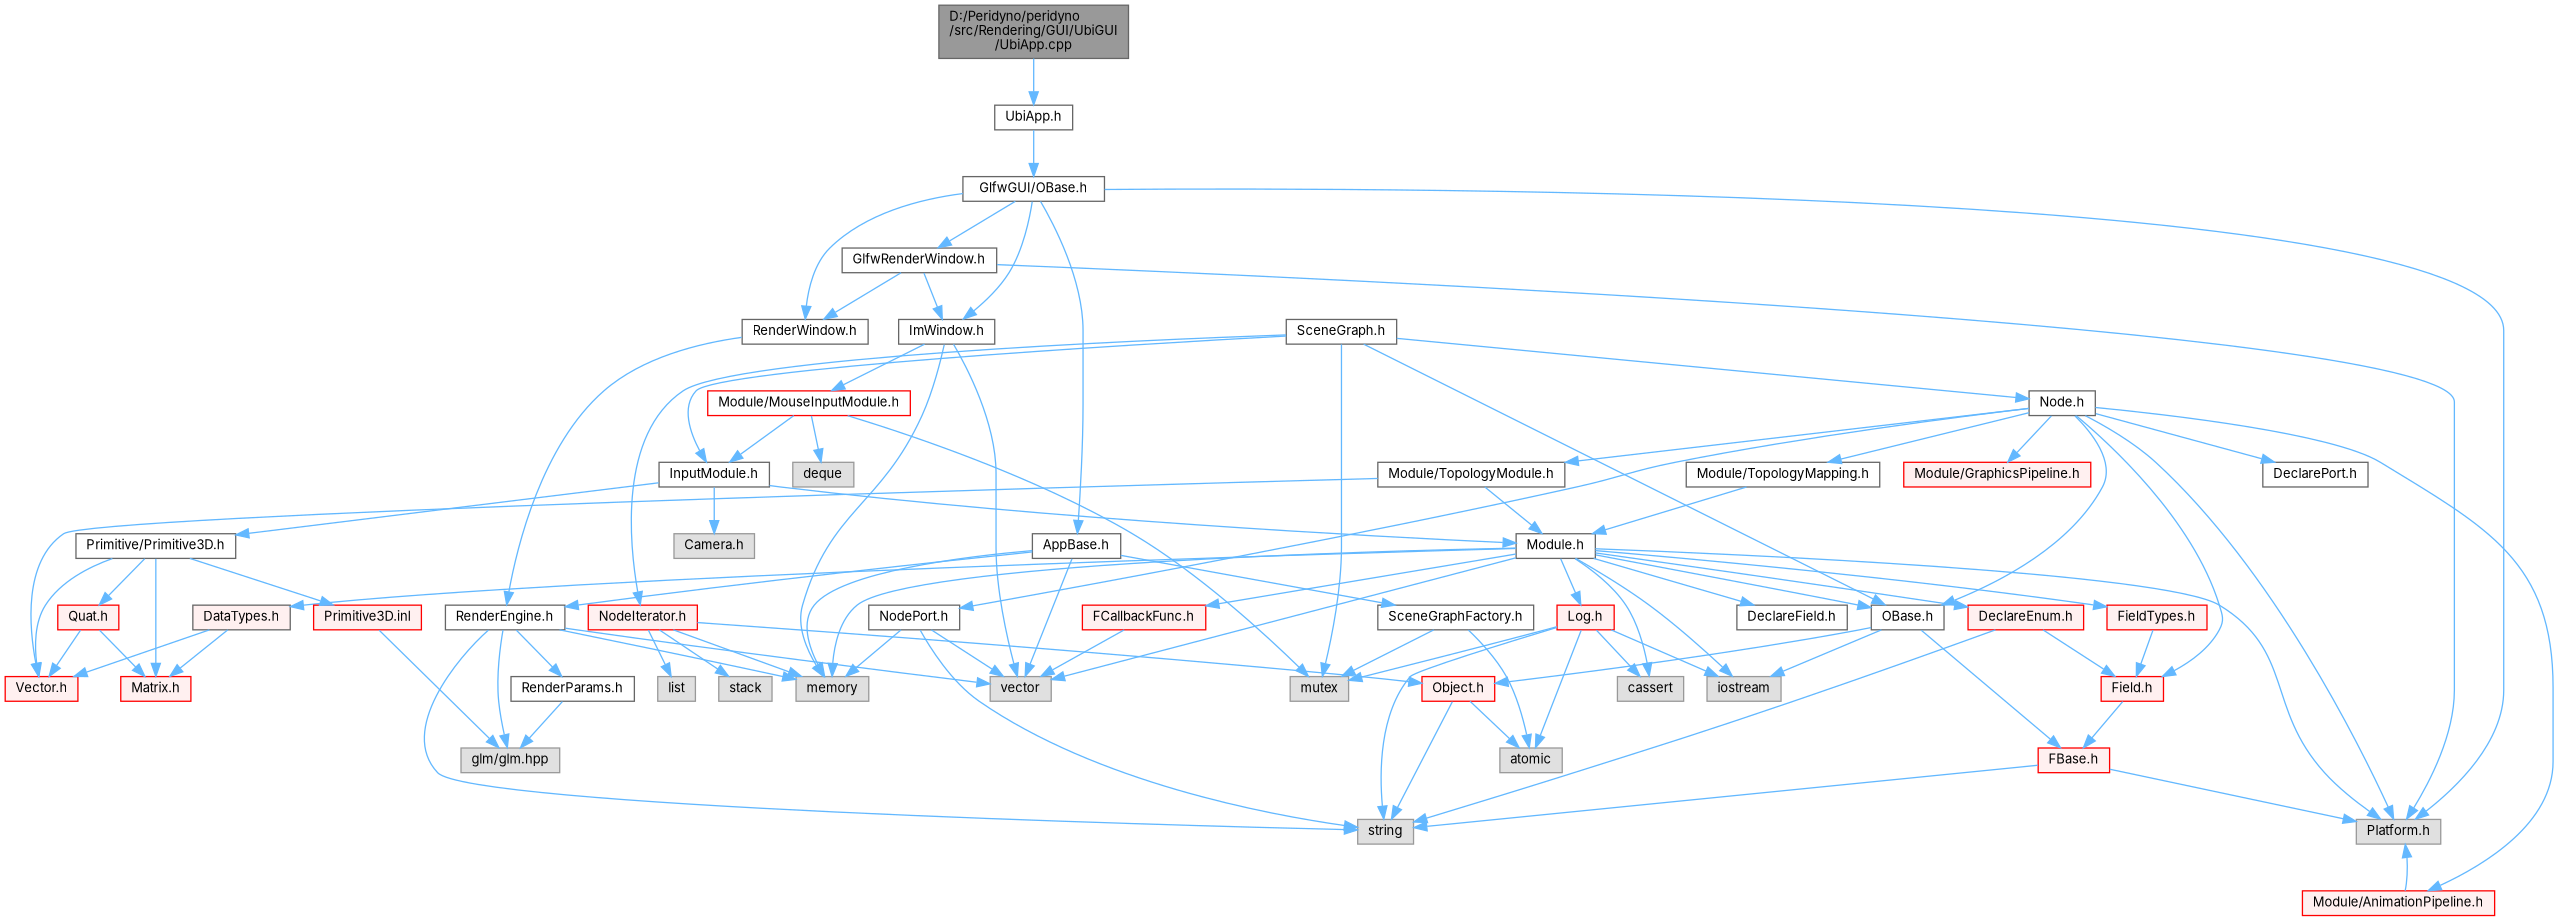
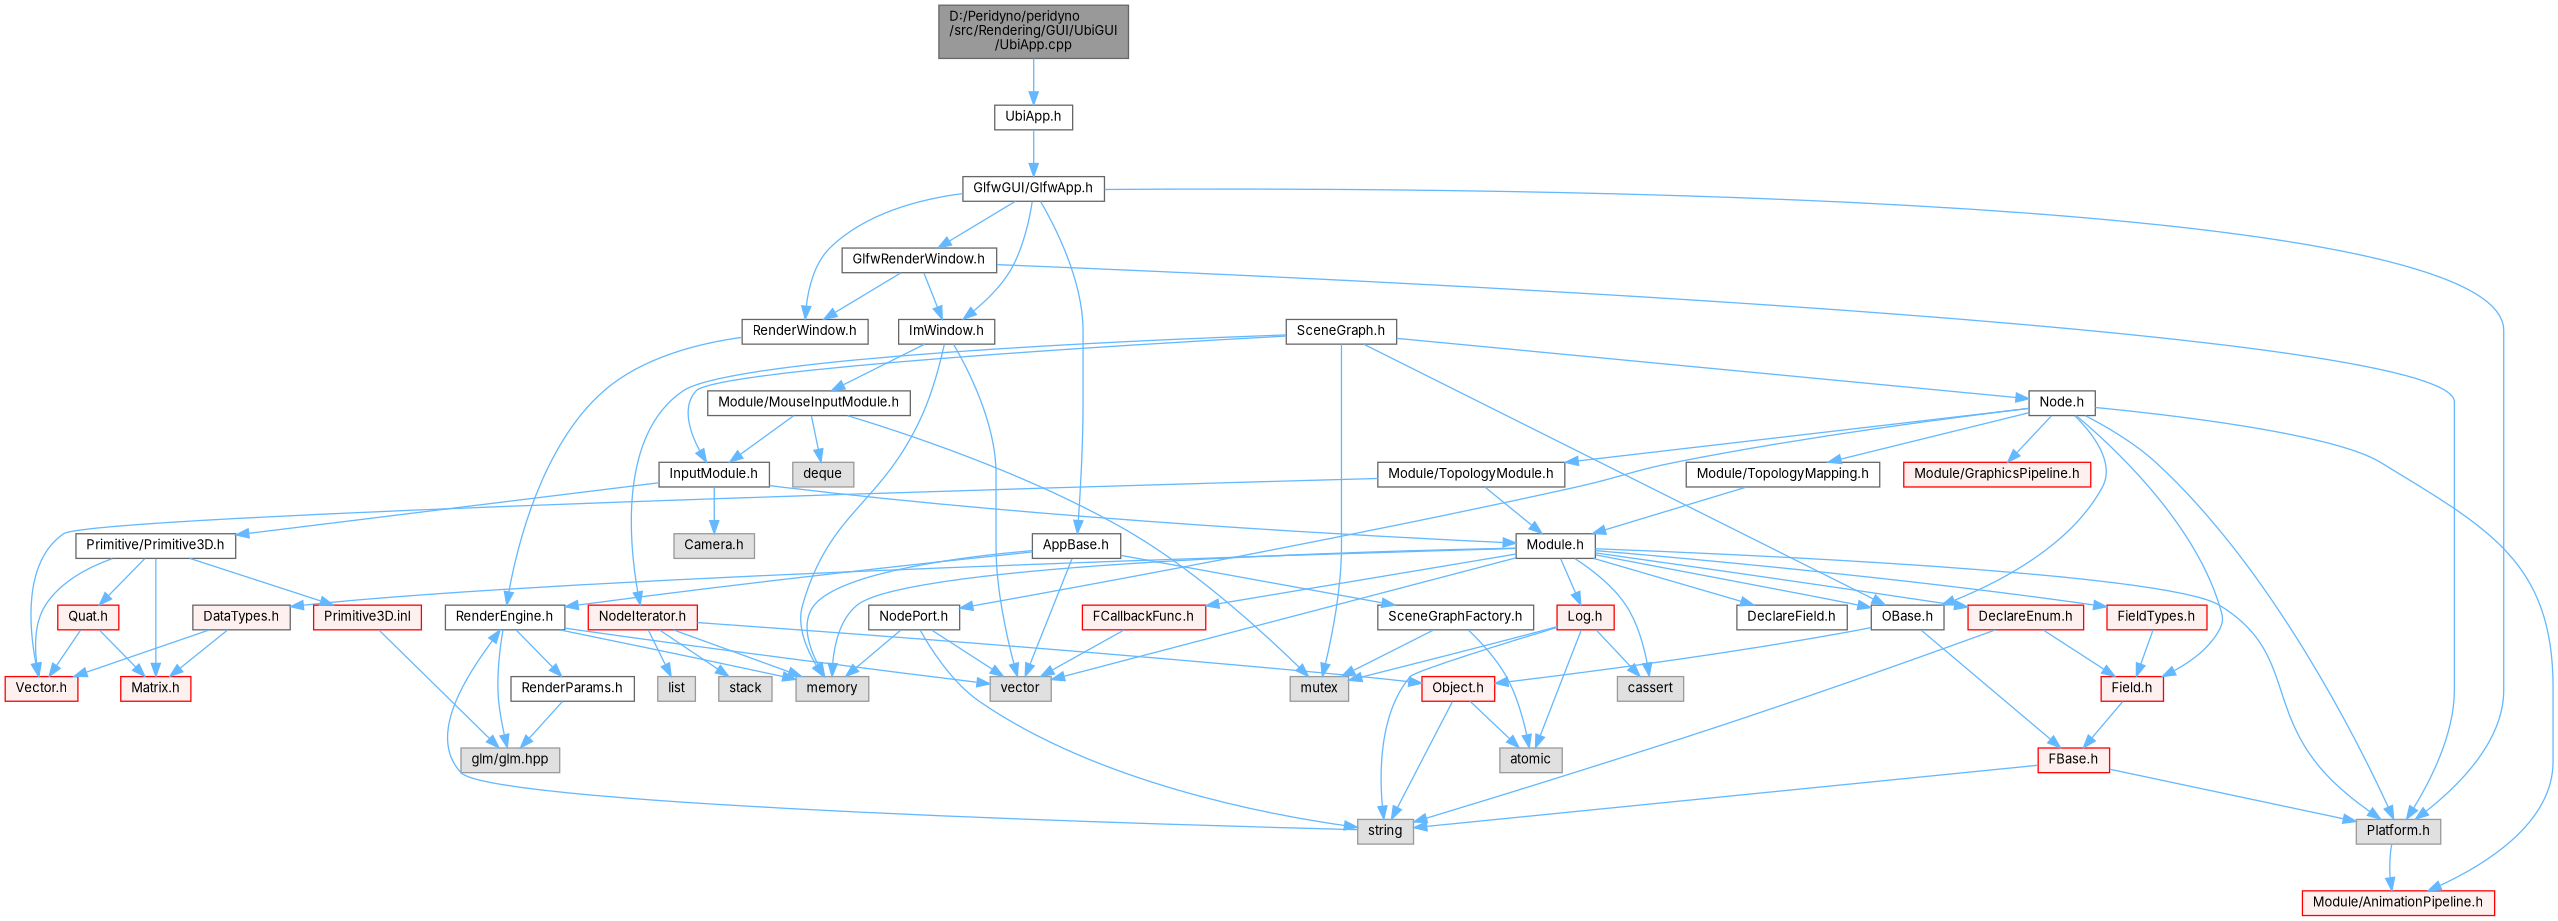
node "GlfwGUI/OBase.h": label "GlfwGUI/OBase.h" -> "GlfwGUI/GlfwApp.h"
node "Module/MouseInputModule.h": color red -> grey40
node "DeclarePort.h": removed
node "iostream": removed
edge "RenderEngine.h" -> "string": reversed
edge "Module/AnimationPipeline.h" -> "Platform.h": reversed
